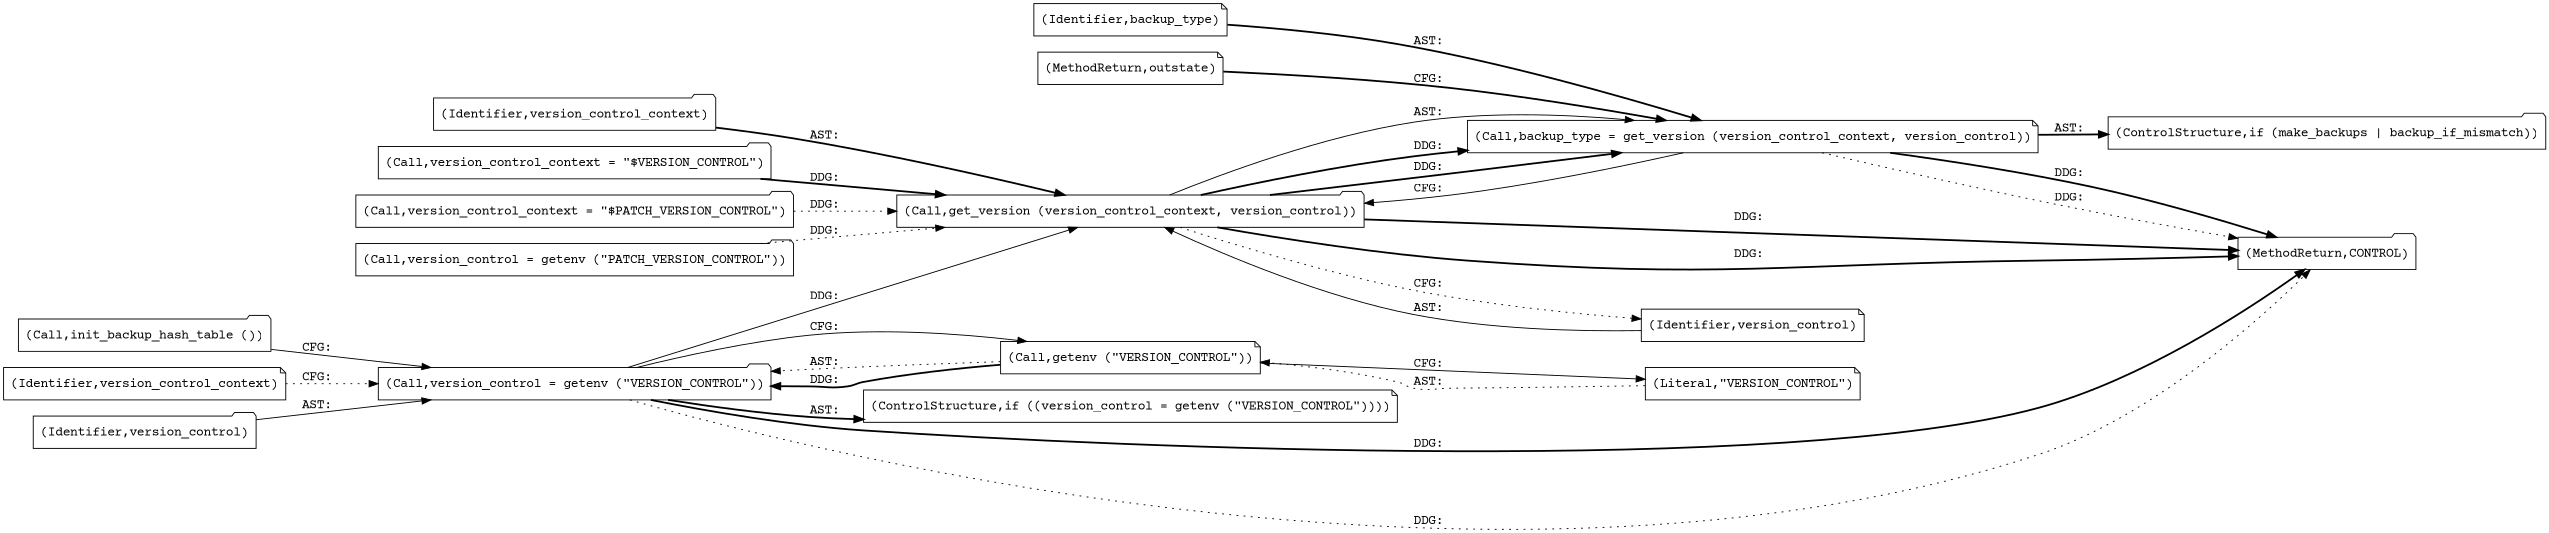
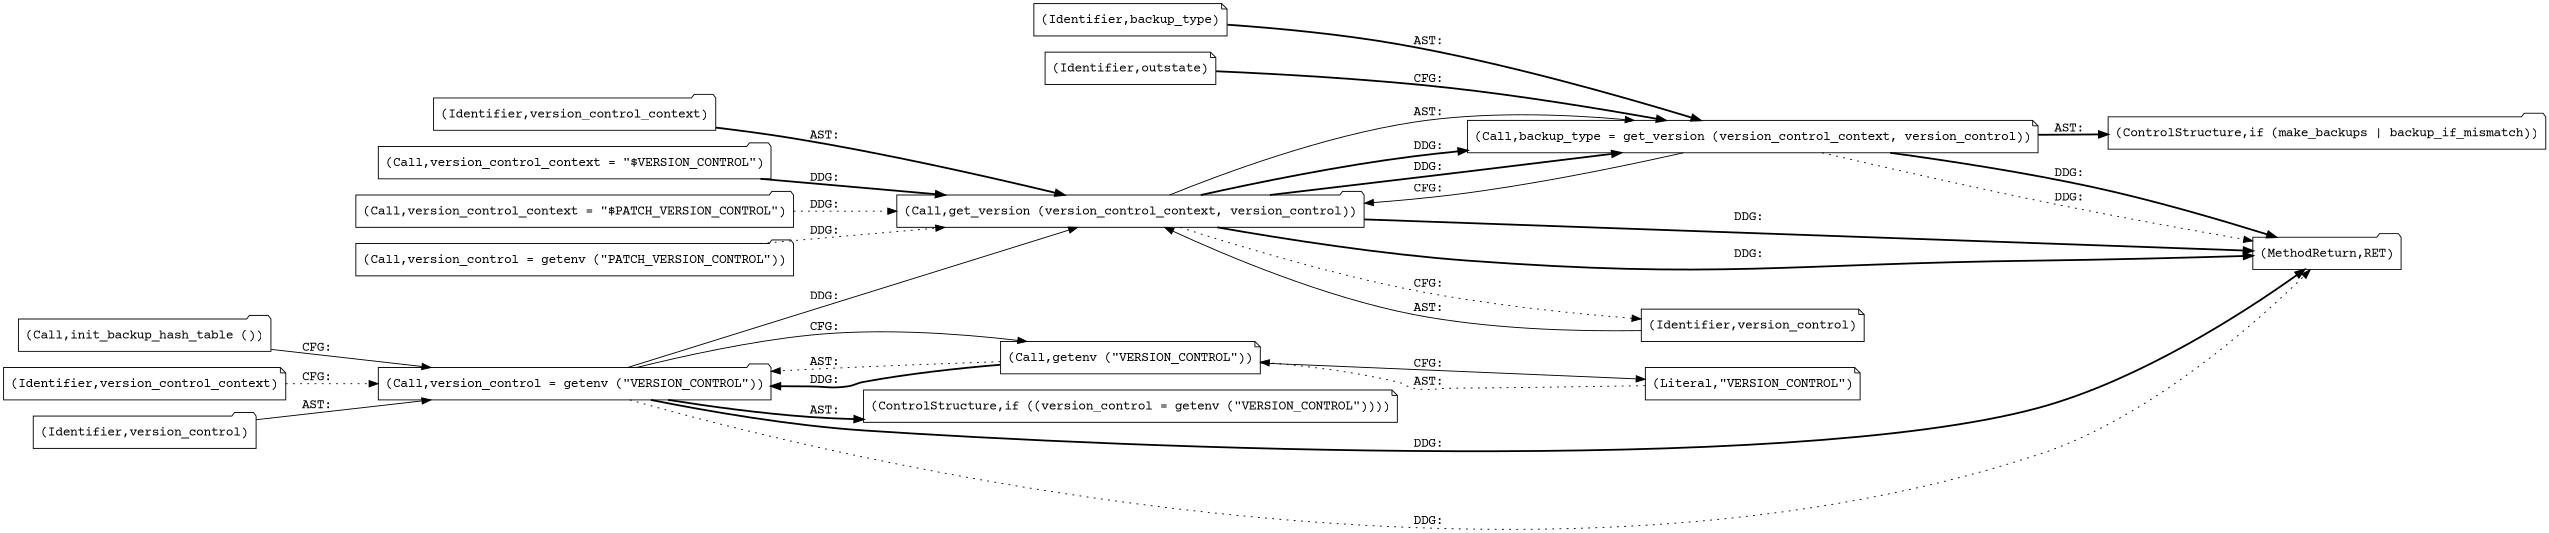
node "(MethodReturn,outstate)": label "(MethodReturn,outstate)" -> "(Identifier,outstate)"
node "(MethodReturn,CONTROL)": label "(MethodReturn,CONTROL)" -> "(MethodReturn,RET)"
